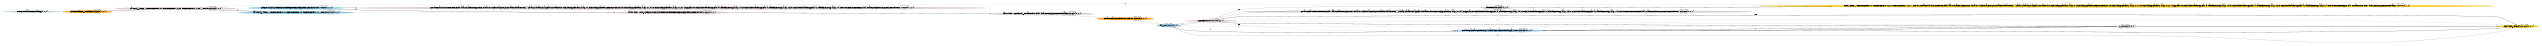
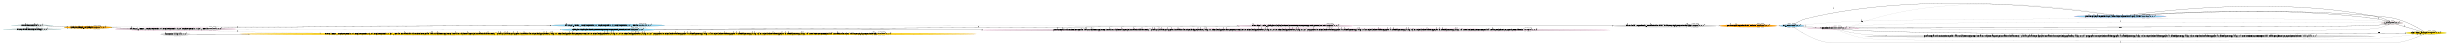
edge "i < expectedResults.size()@@@11@@@['0', '0', '1']" -> "cannotVectorize()@@@3@@@['0', '1', '0']": now "i < expectedResults.size()@@@11@@@['0', '0', '1']" -> "i++@@@12@@@['0', '0', '1']"
node "testQuantileOnNumericValues['0', '0', '1']": added
